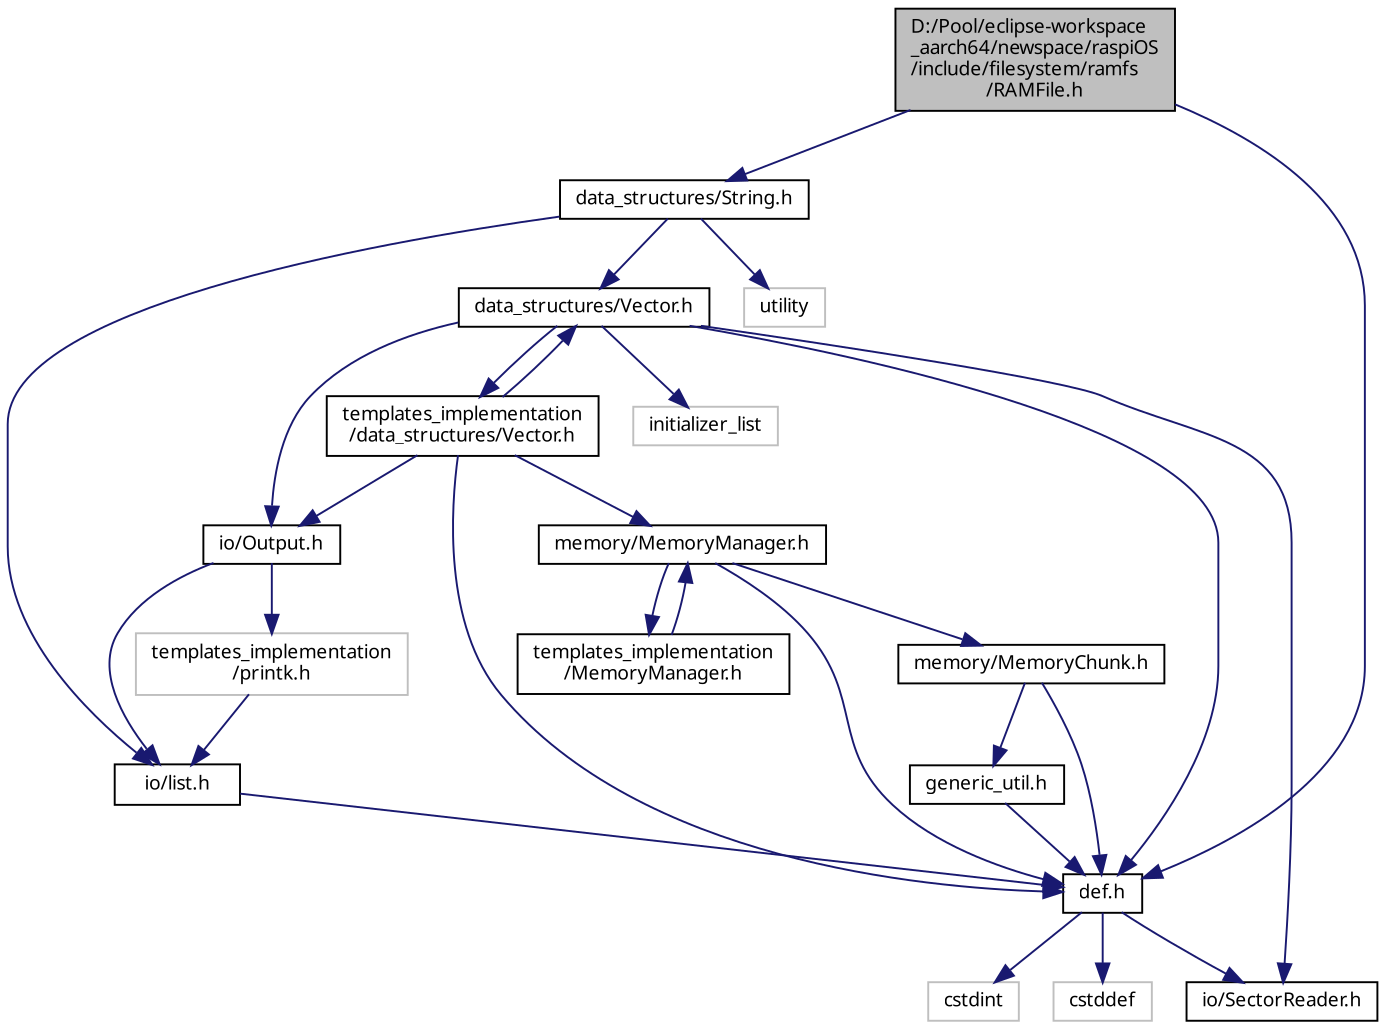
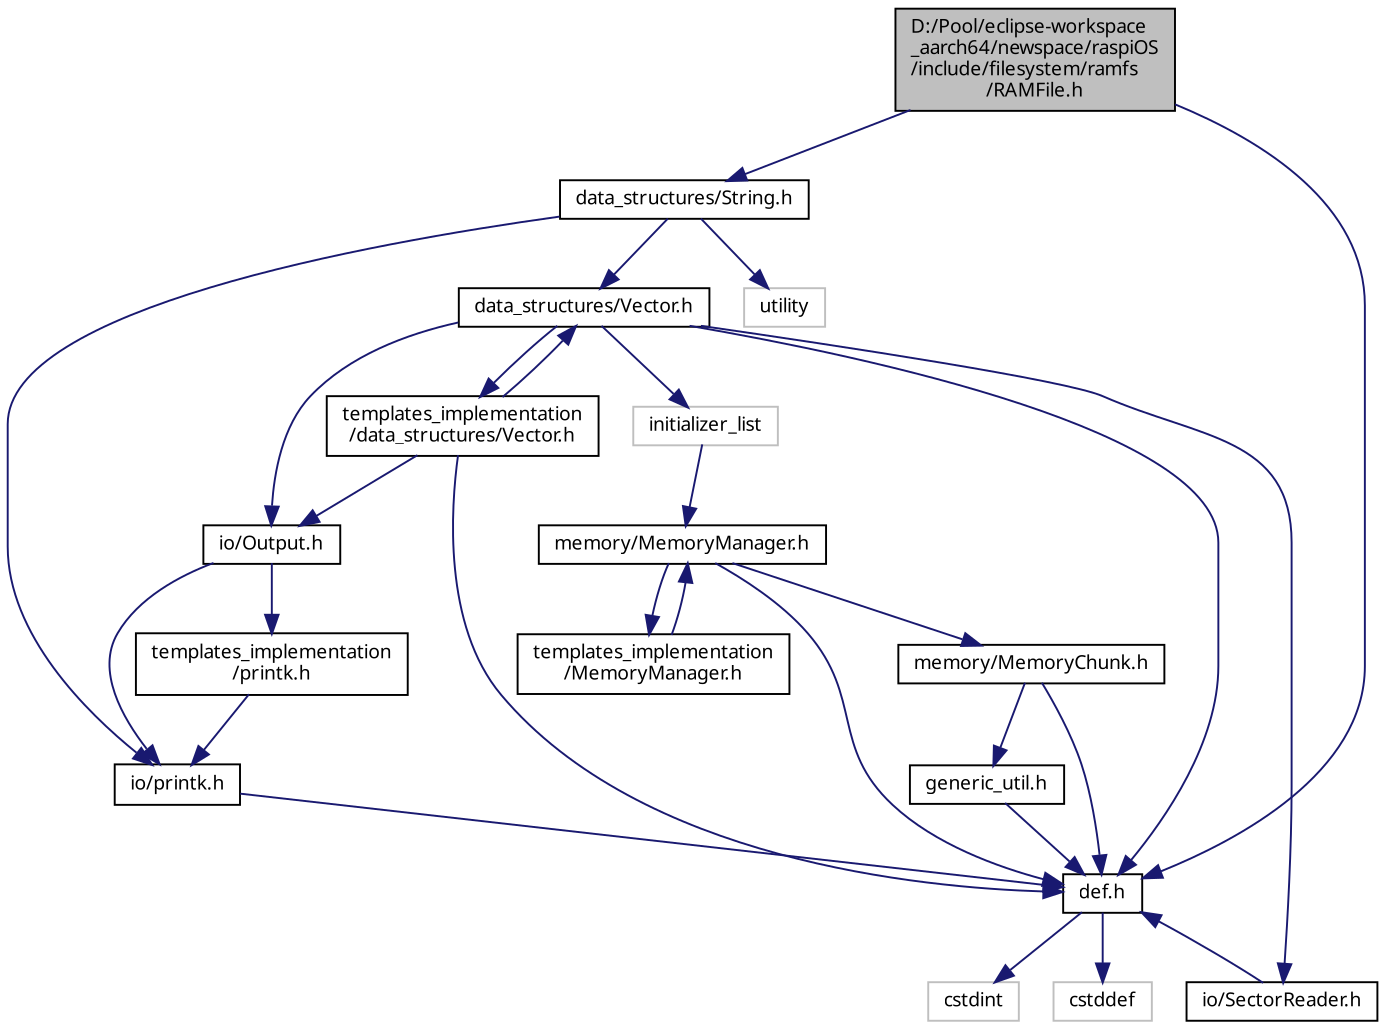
edge "templates_implementation /data_structures/Vector.h" -> "memory/MemoryManager.h": now "initializer_list" -> "memory/MemoryManager.h"
node "templates_implementation /printk.h": color grey75 -> black
node "io/list.h": label "io/list.h" -> "io/printk.h"
edge "def.h" -> "io/SectorReader.h": reversed
